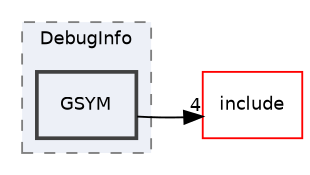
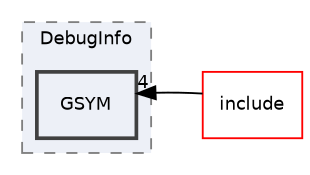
edge "GSYM" -> "include": reversed
